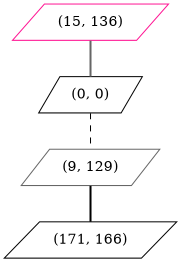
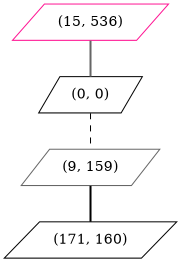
node "(15, 136)": label "(15, 136)" -> "(15, 536)"
node "(9, 129)": label "(9, 129)" -> "(9, 159)"
node "(171, 166)": label "(171, 166)" -> "(171, 160)"
